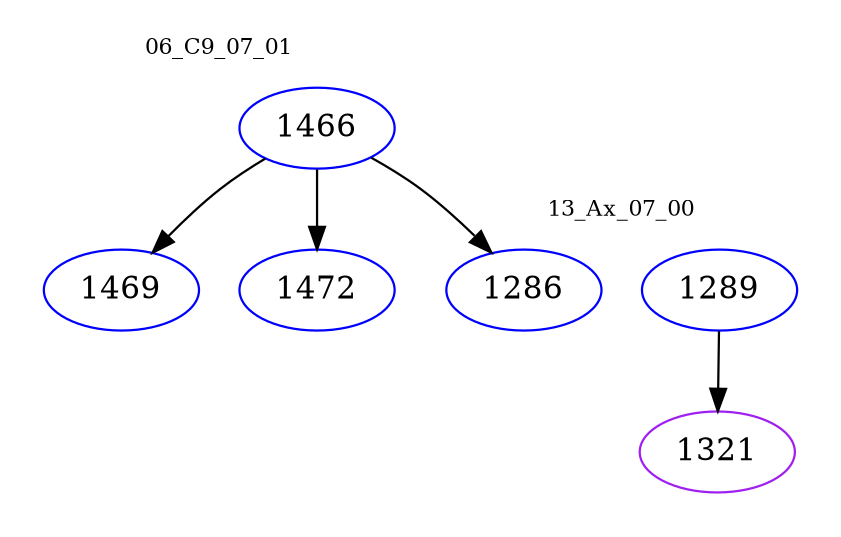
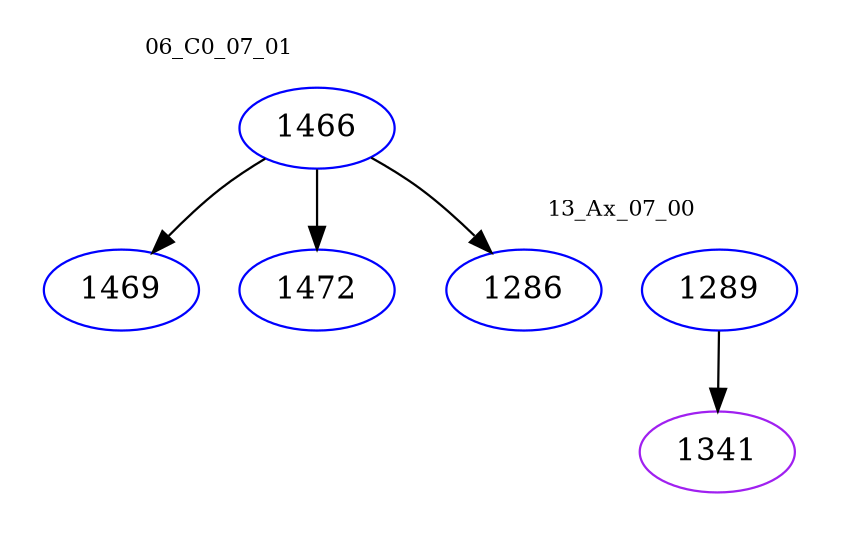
cluster "06_C9_07_01": label "06_C9_07_01" -> "06_C0_07_01"
node "1321": label "1321" -> "1341"
